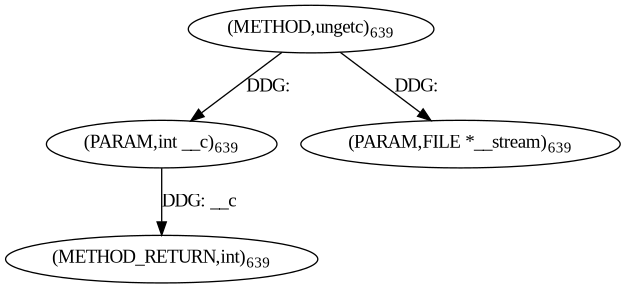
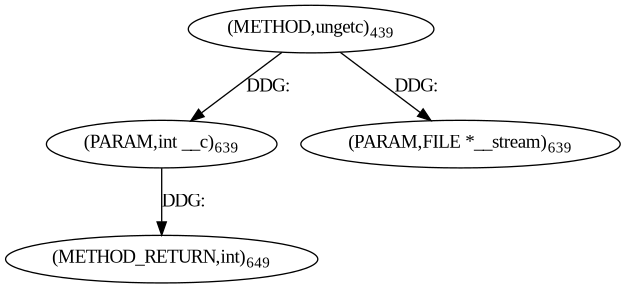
node "(METHOD,ungetc)": text "639" -> "439"
edge "(PARAM,int __c)" -> "(METHOD_RETURN,int)": label "DDG: __c" -> "DDG: "
node "(METHOD_RETURN,int)": text "639" -> "649"
